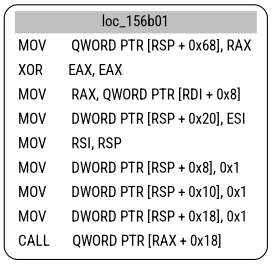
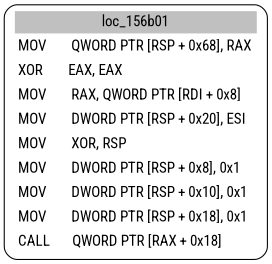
node "loc_156b01": text "MOV        RSI, RSP" -> "MOV        XOR, RSP"
